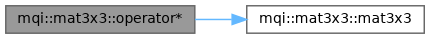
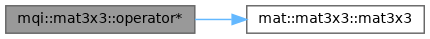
node "mqi::mat3x3::mat3x3": label "mqi::mat3x3::mat3x3" -> "mat::mat3x3::mat3x3"
